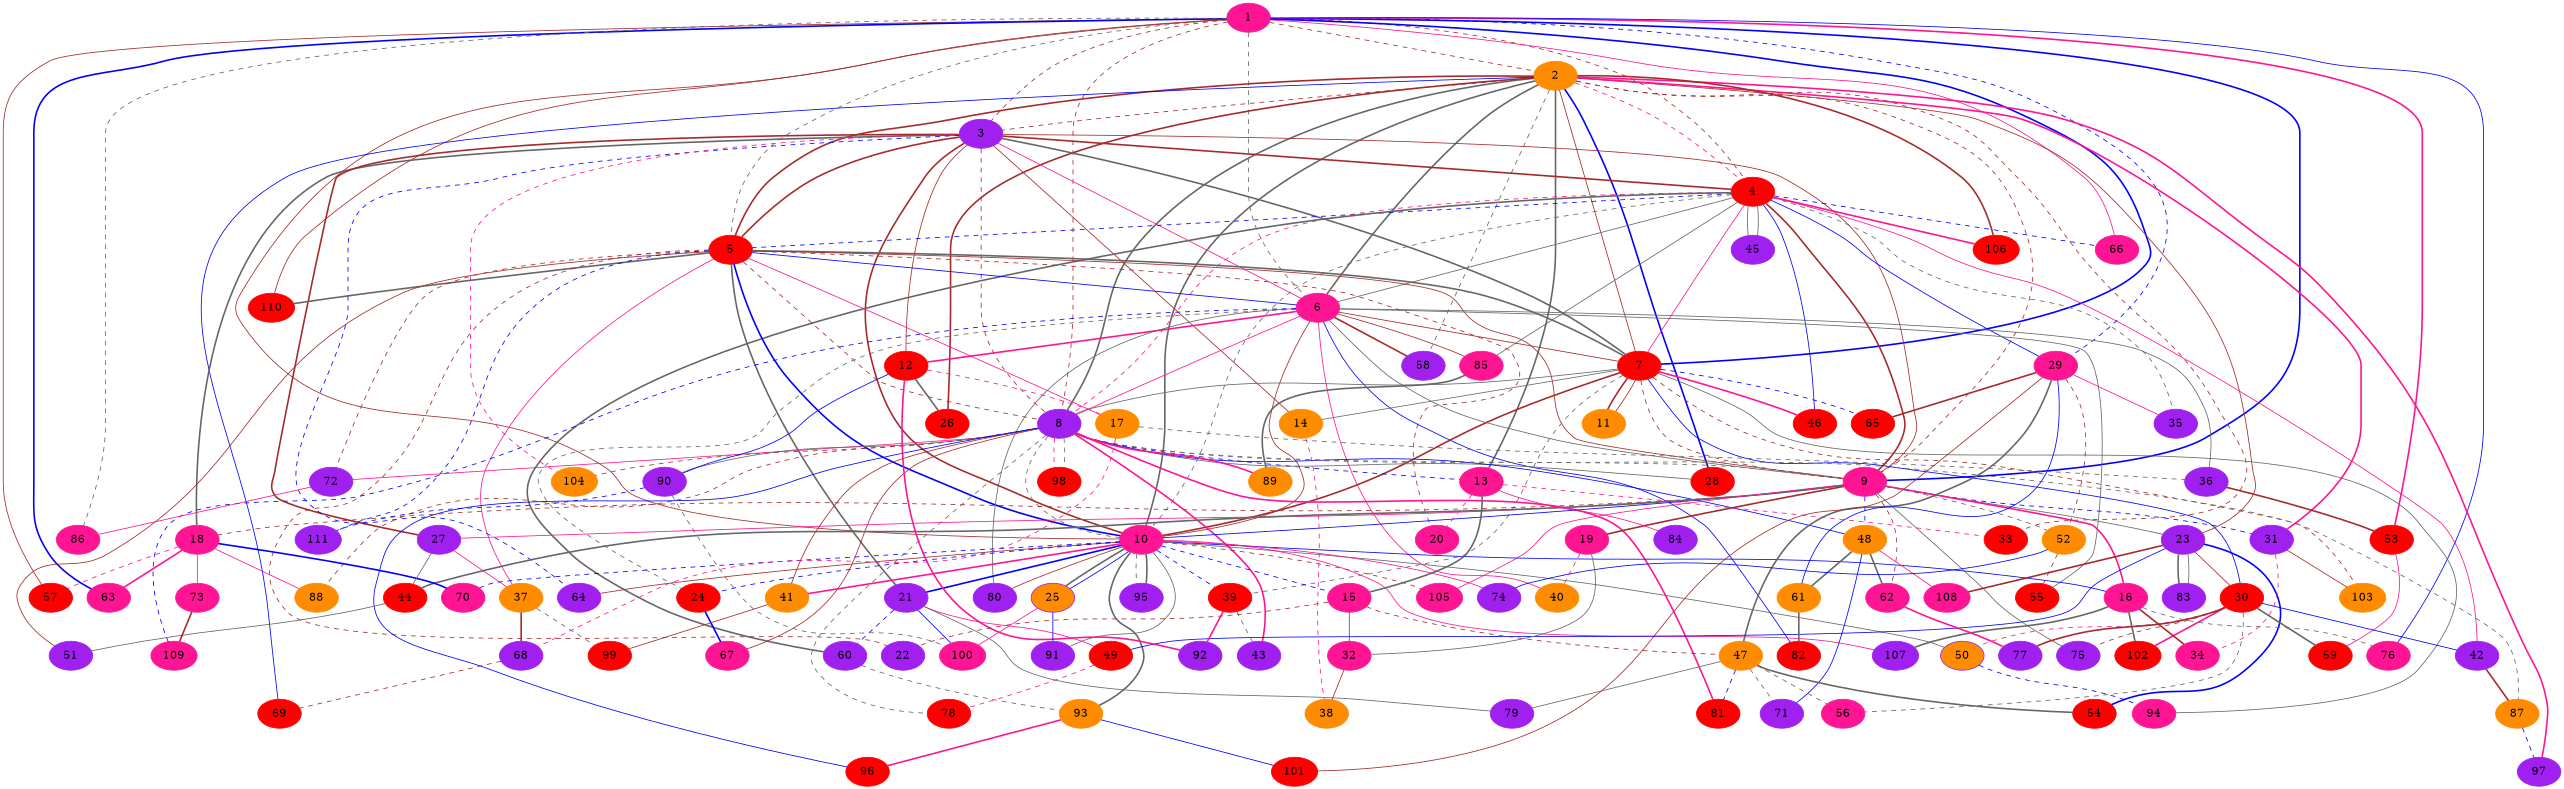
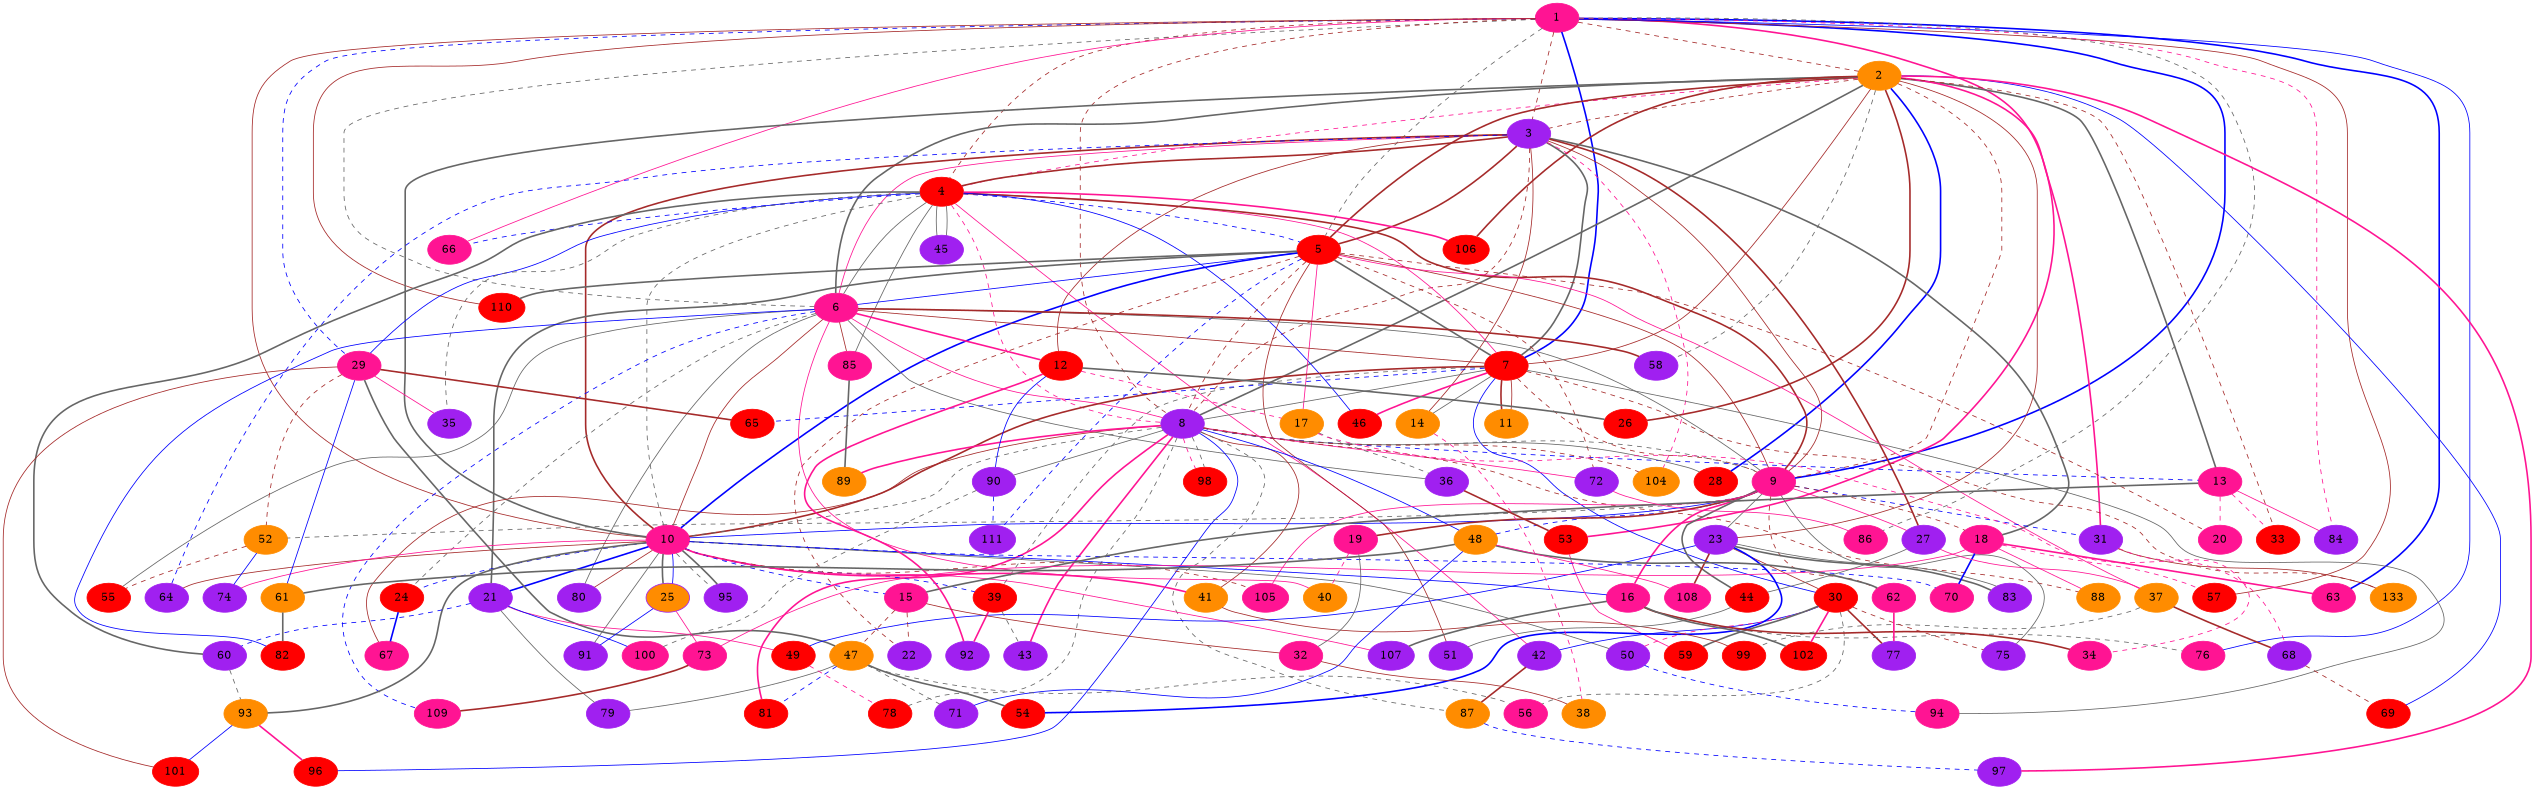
edge "1" -- "84": added
node "103": label "103" -> "133"
edge "25" -- "100": now "25" -- "73"
node "50": fillcolor darkorange -> purple
